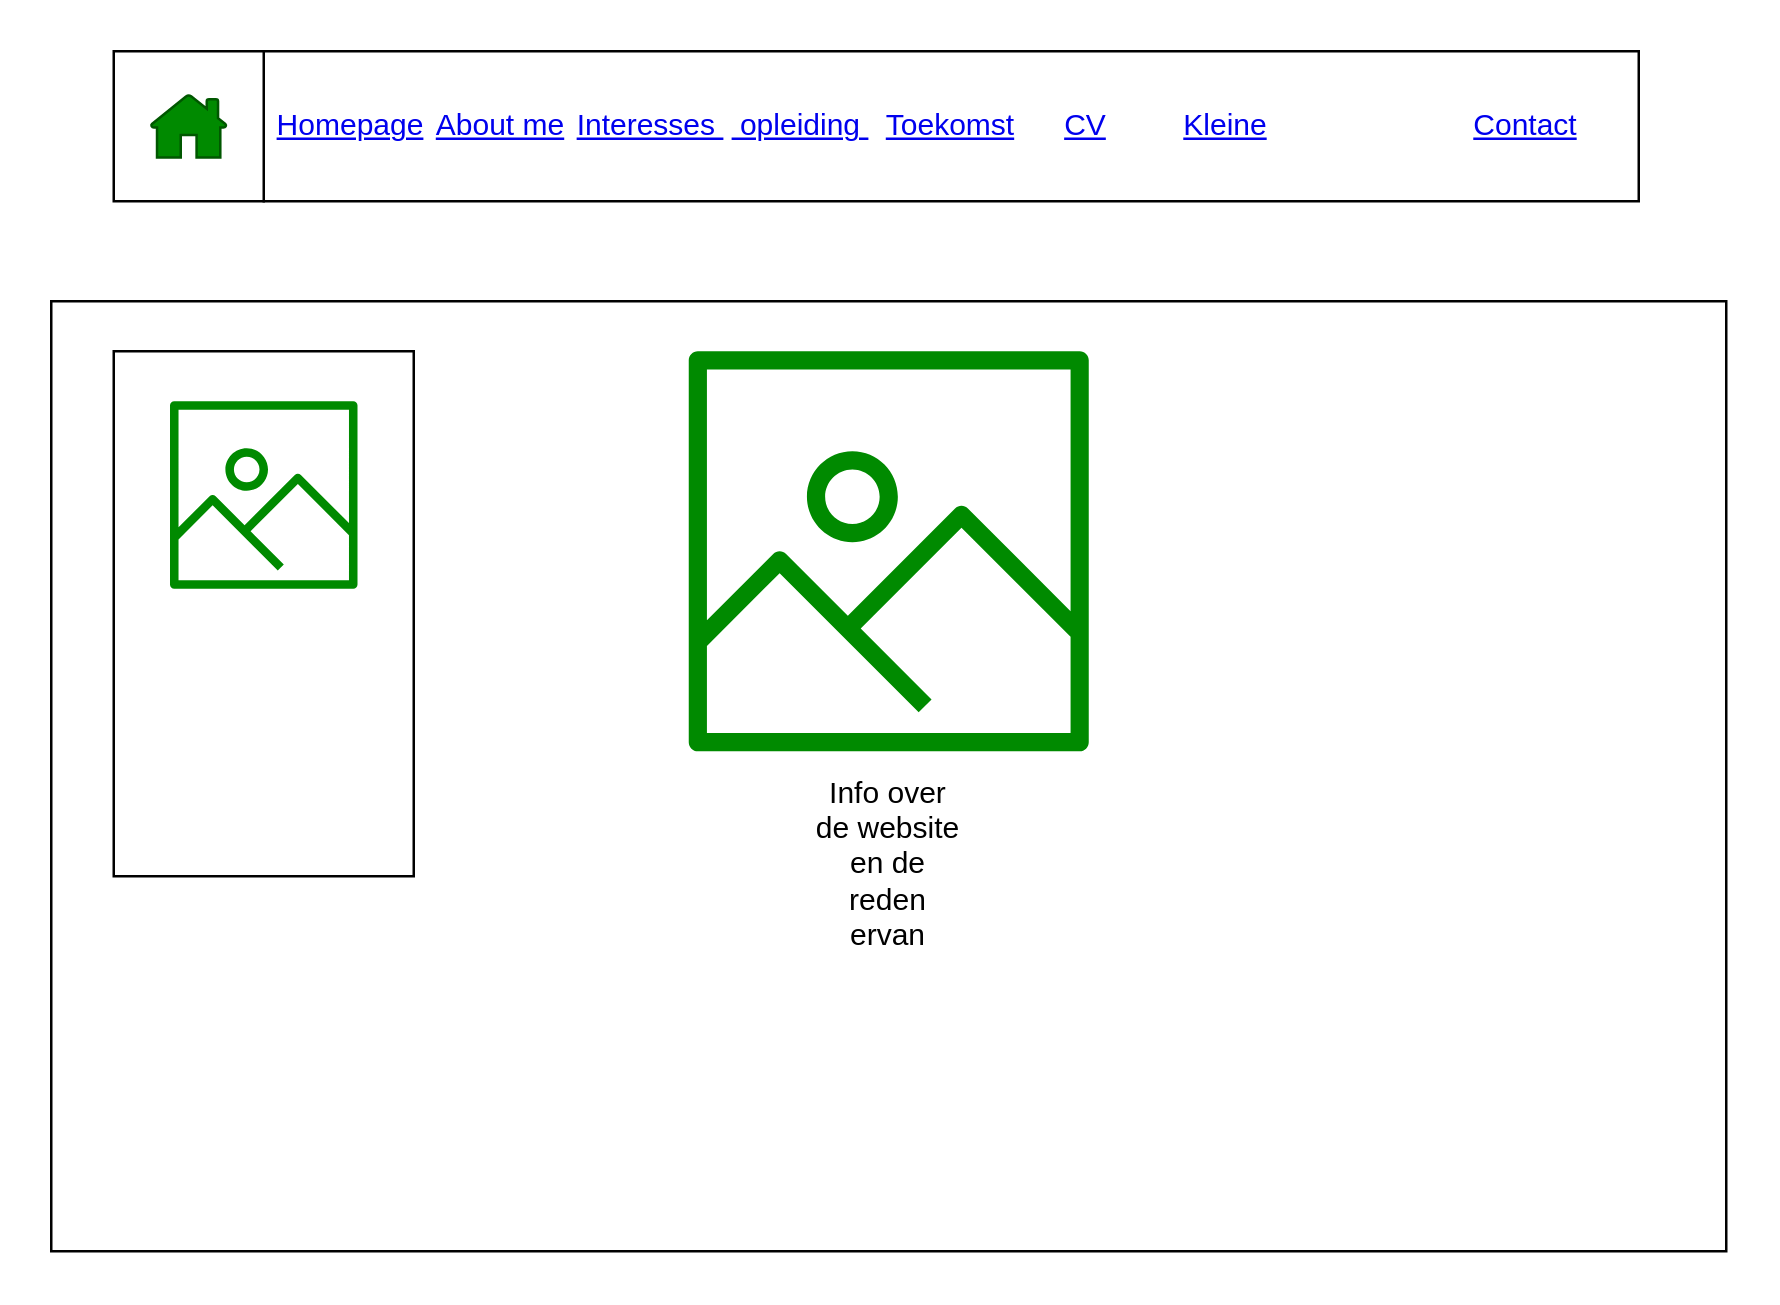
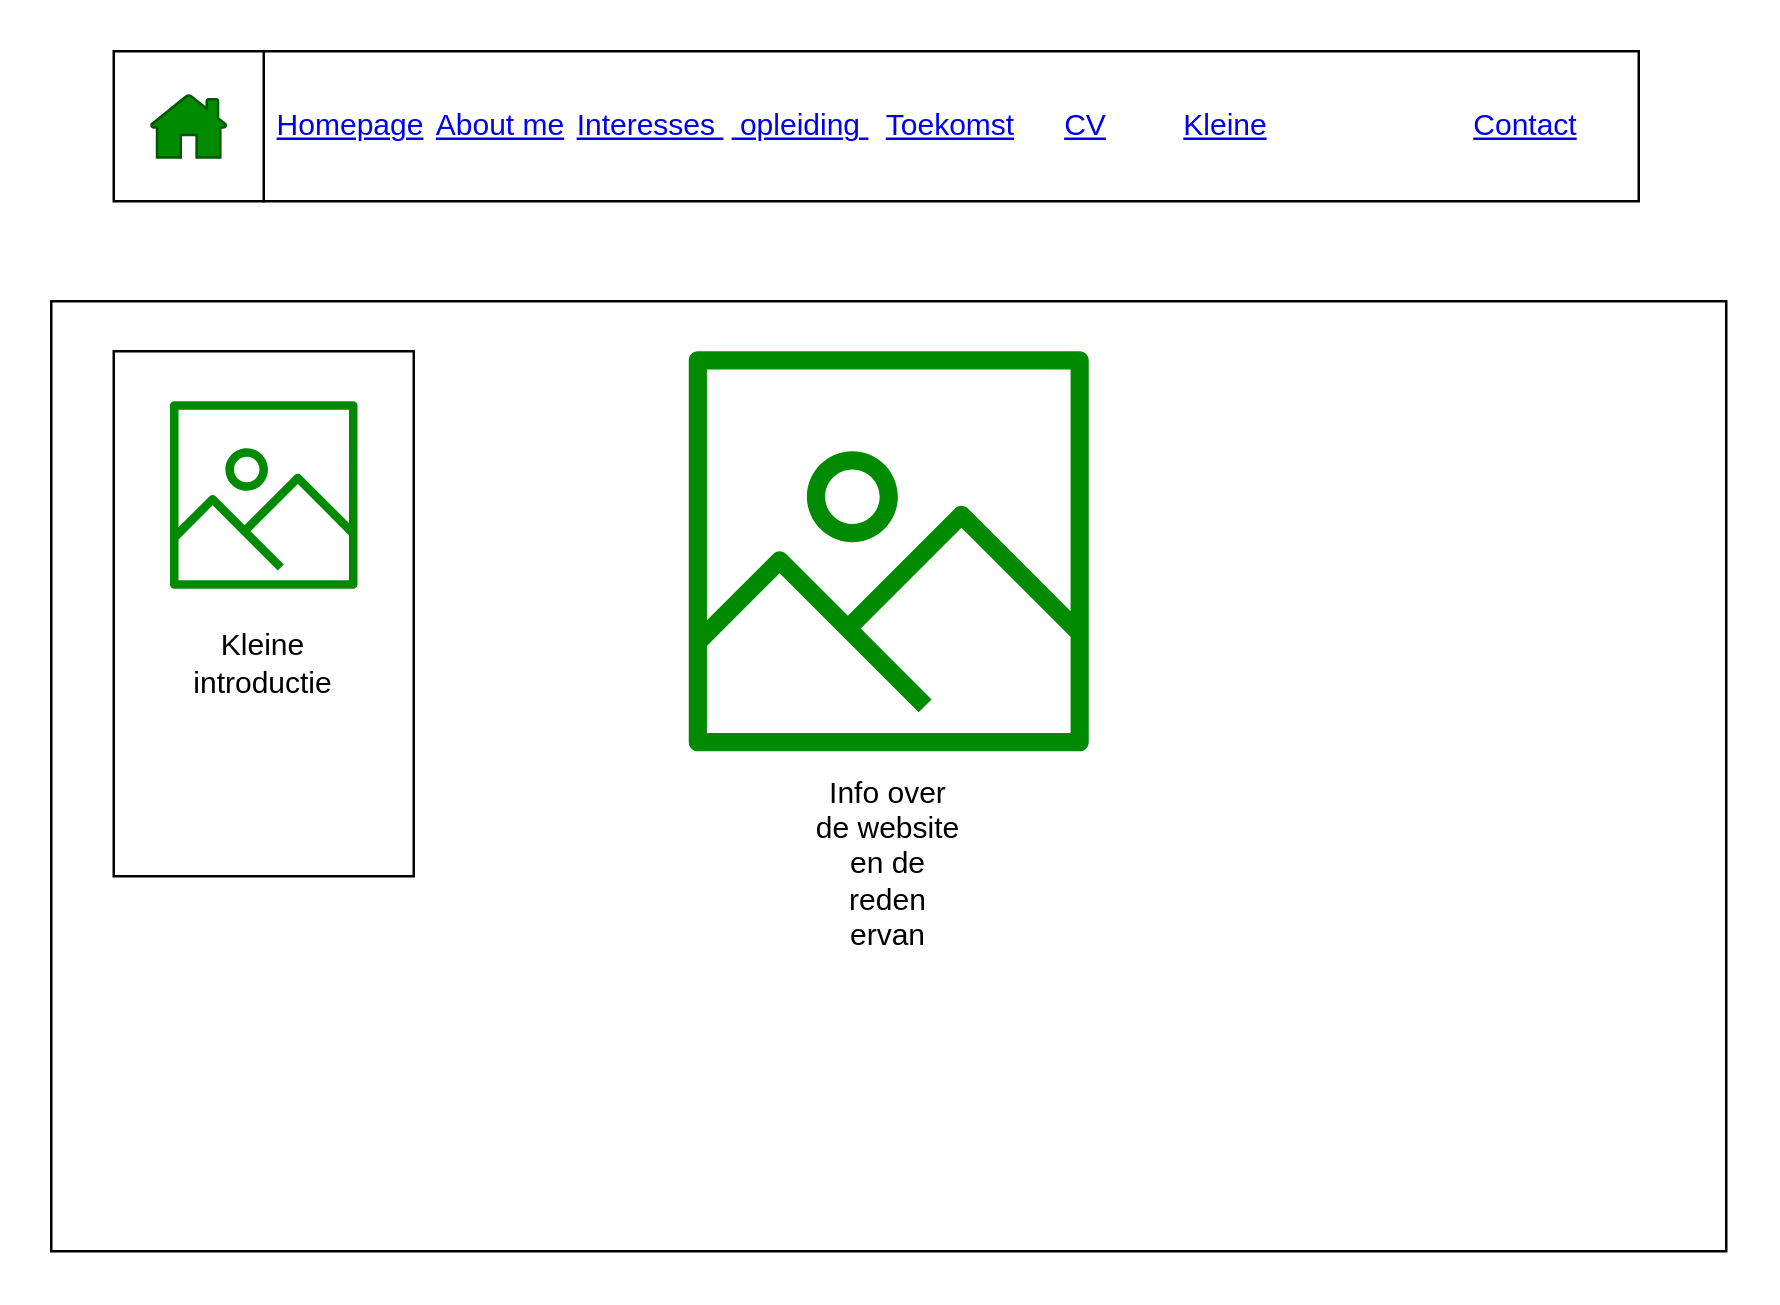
node "Kleine introductie": added
